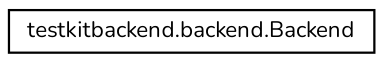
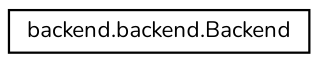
node "testkitbackend.backend.Backend": label "testkitbackend.backend.Backend" -> "backend.backend.Backend"
